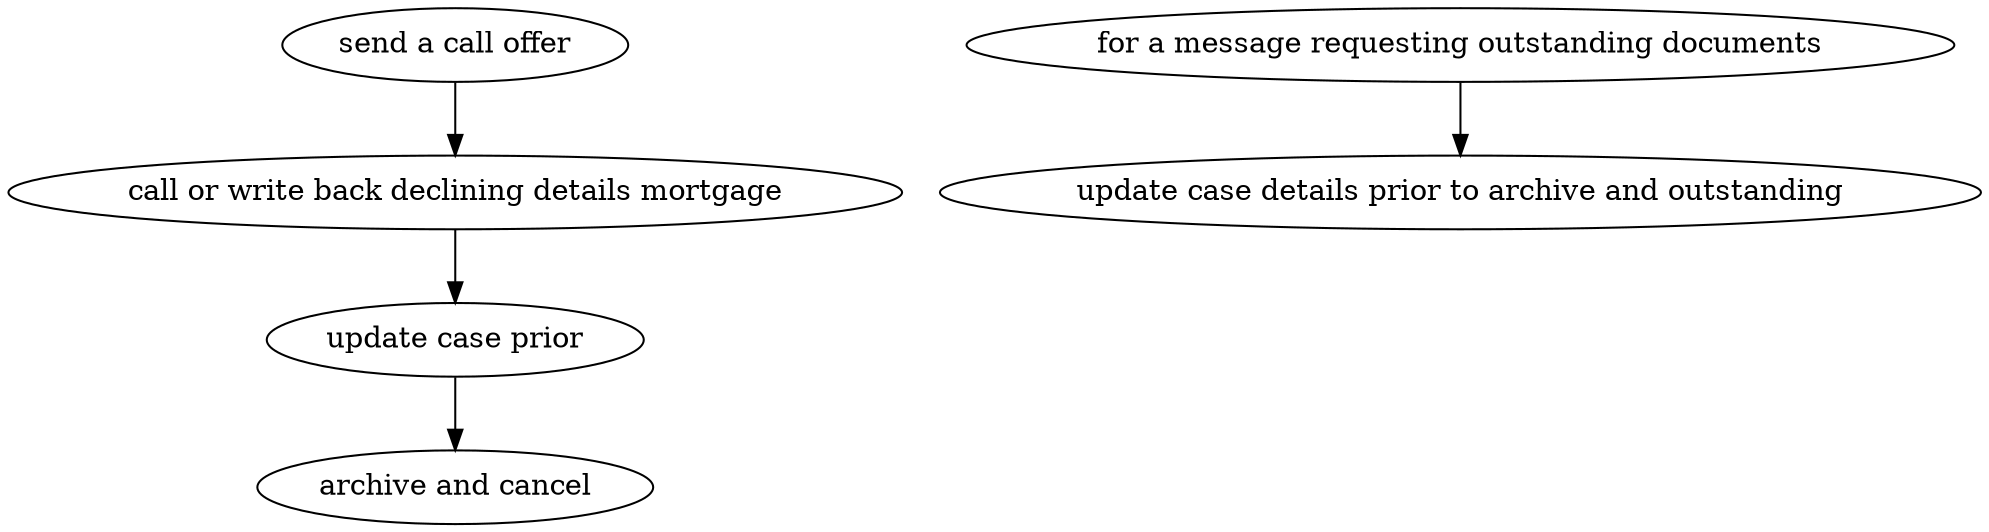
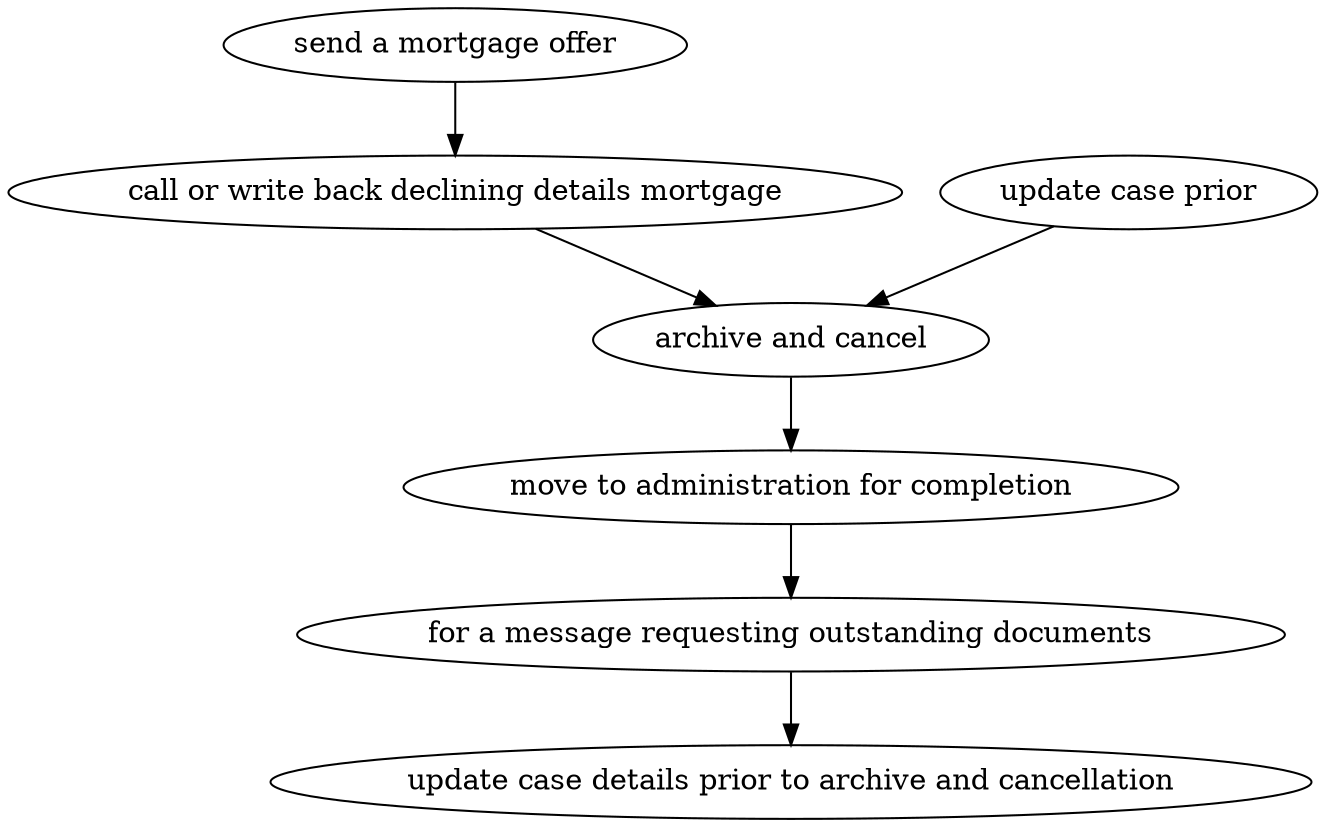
node "send a call offer": label "send a call offer" -> "send a mortgage offer"
node "update case details prior to archive and outstanding": label "update case details prior to archive and outstanding" -> "update case details prior to archive and cancellation"
edge "call or write back declining details mortgage" -> "update case prior": now "call or write back declining details mortgage" -> "archive and cancel"
node "move to administration for completion": added
